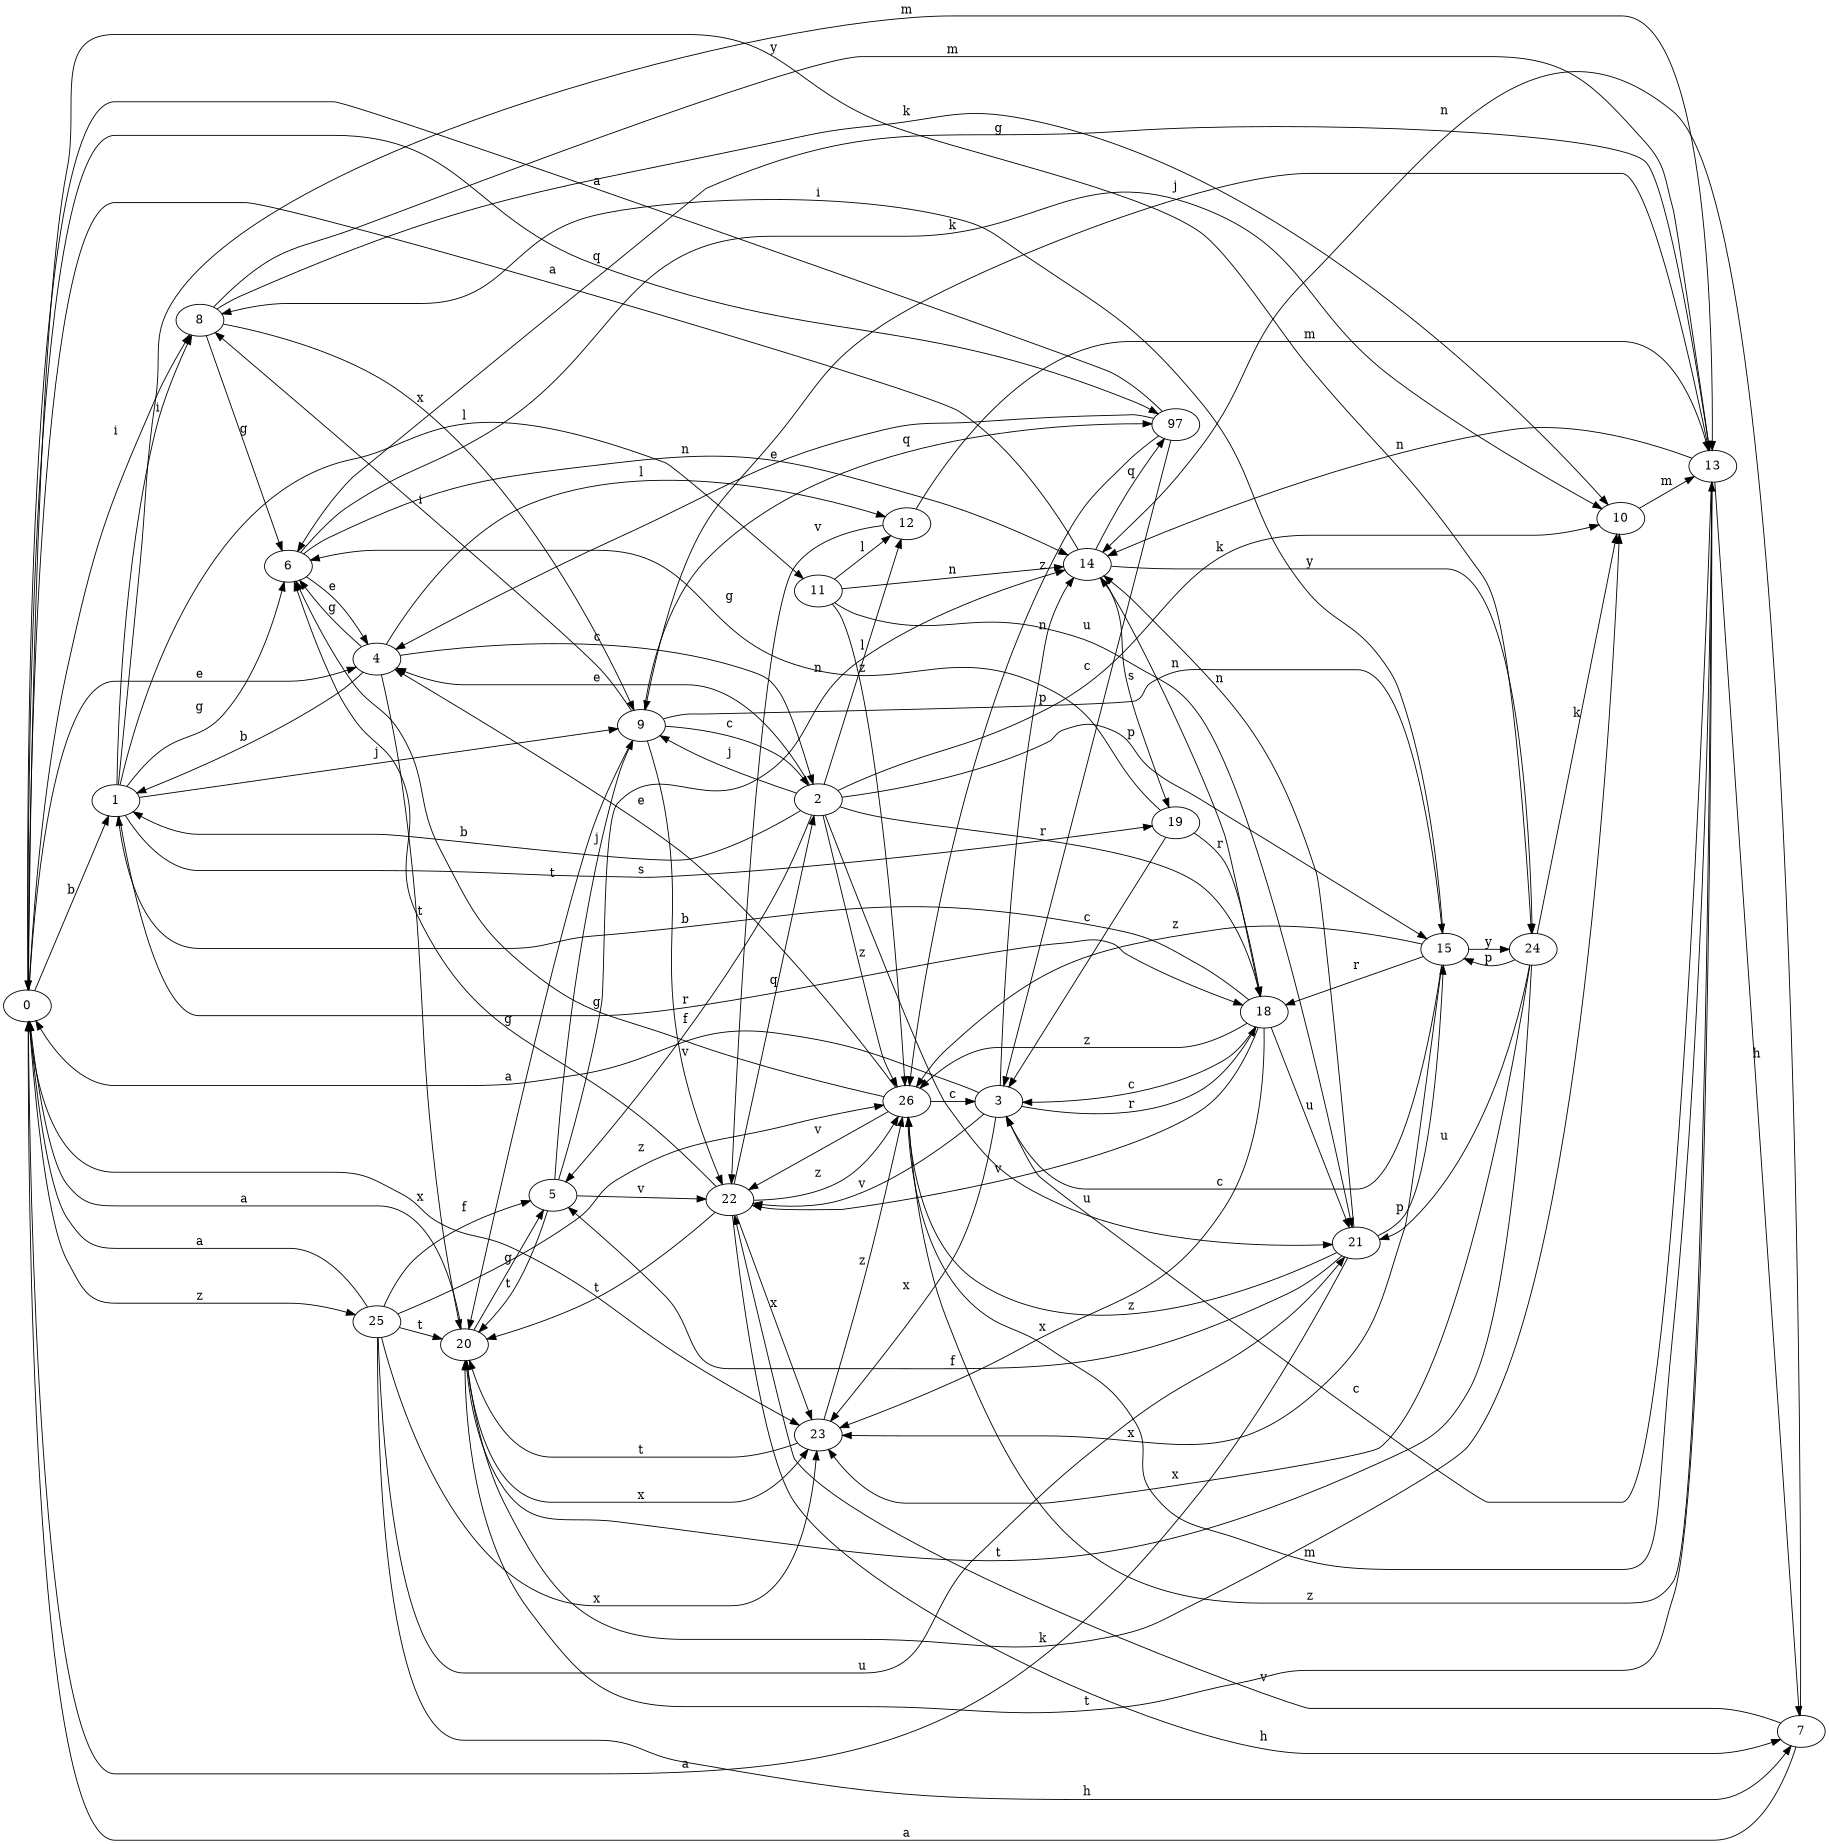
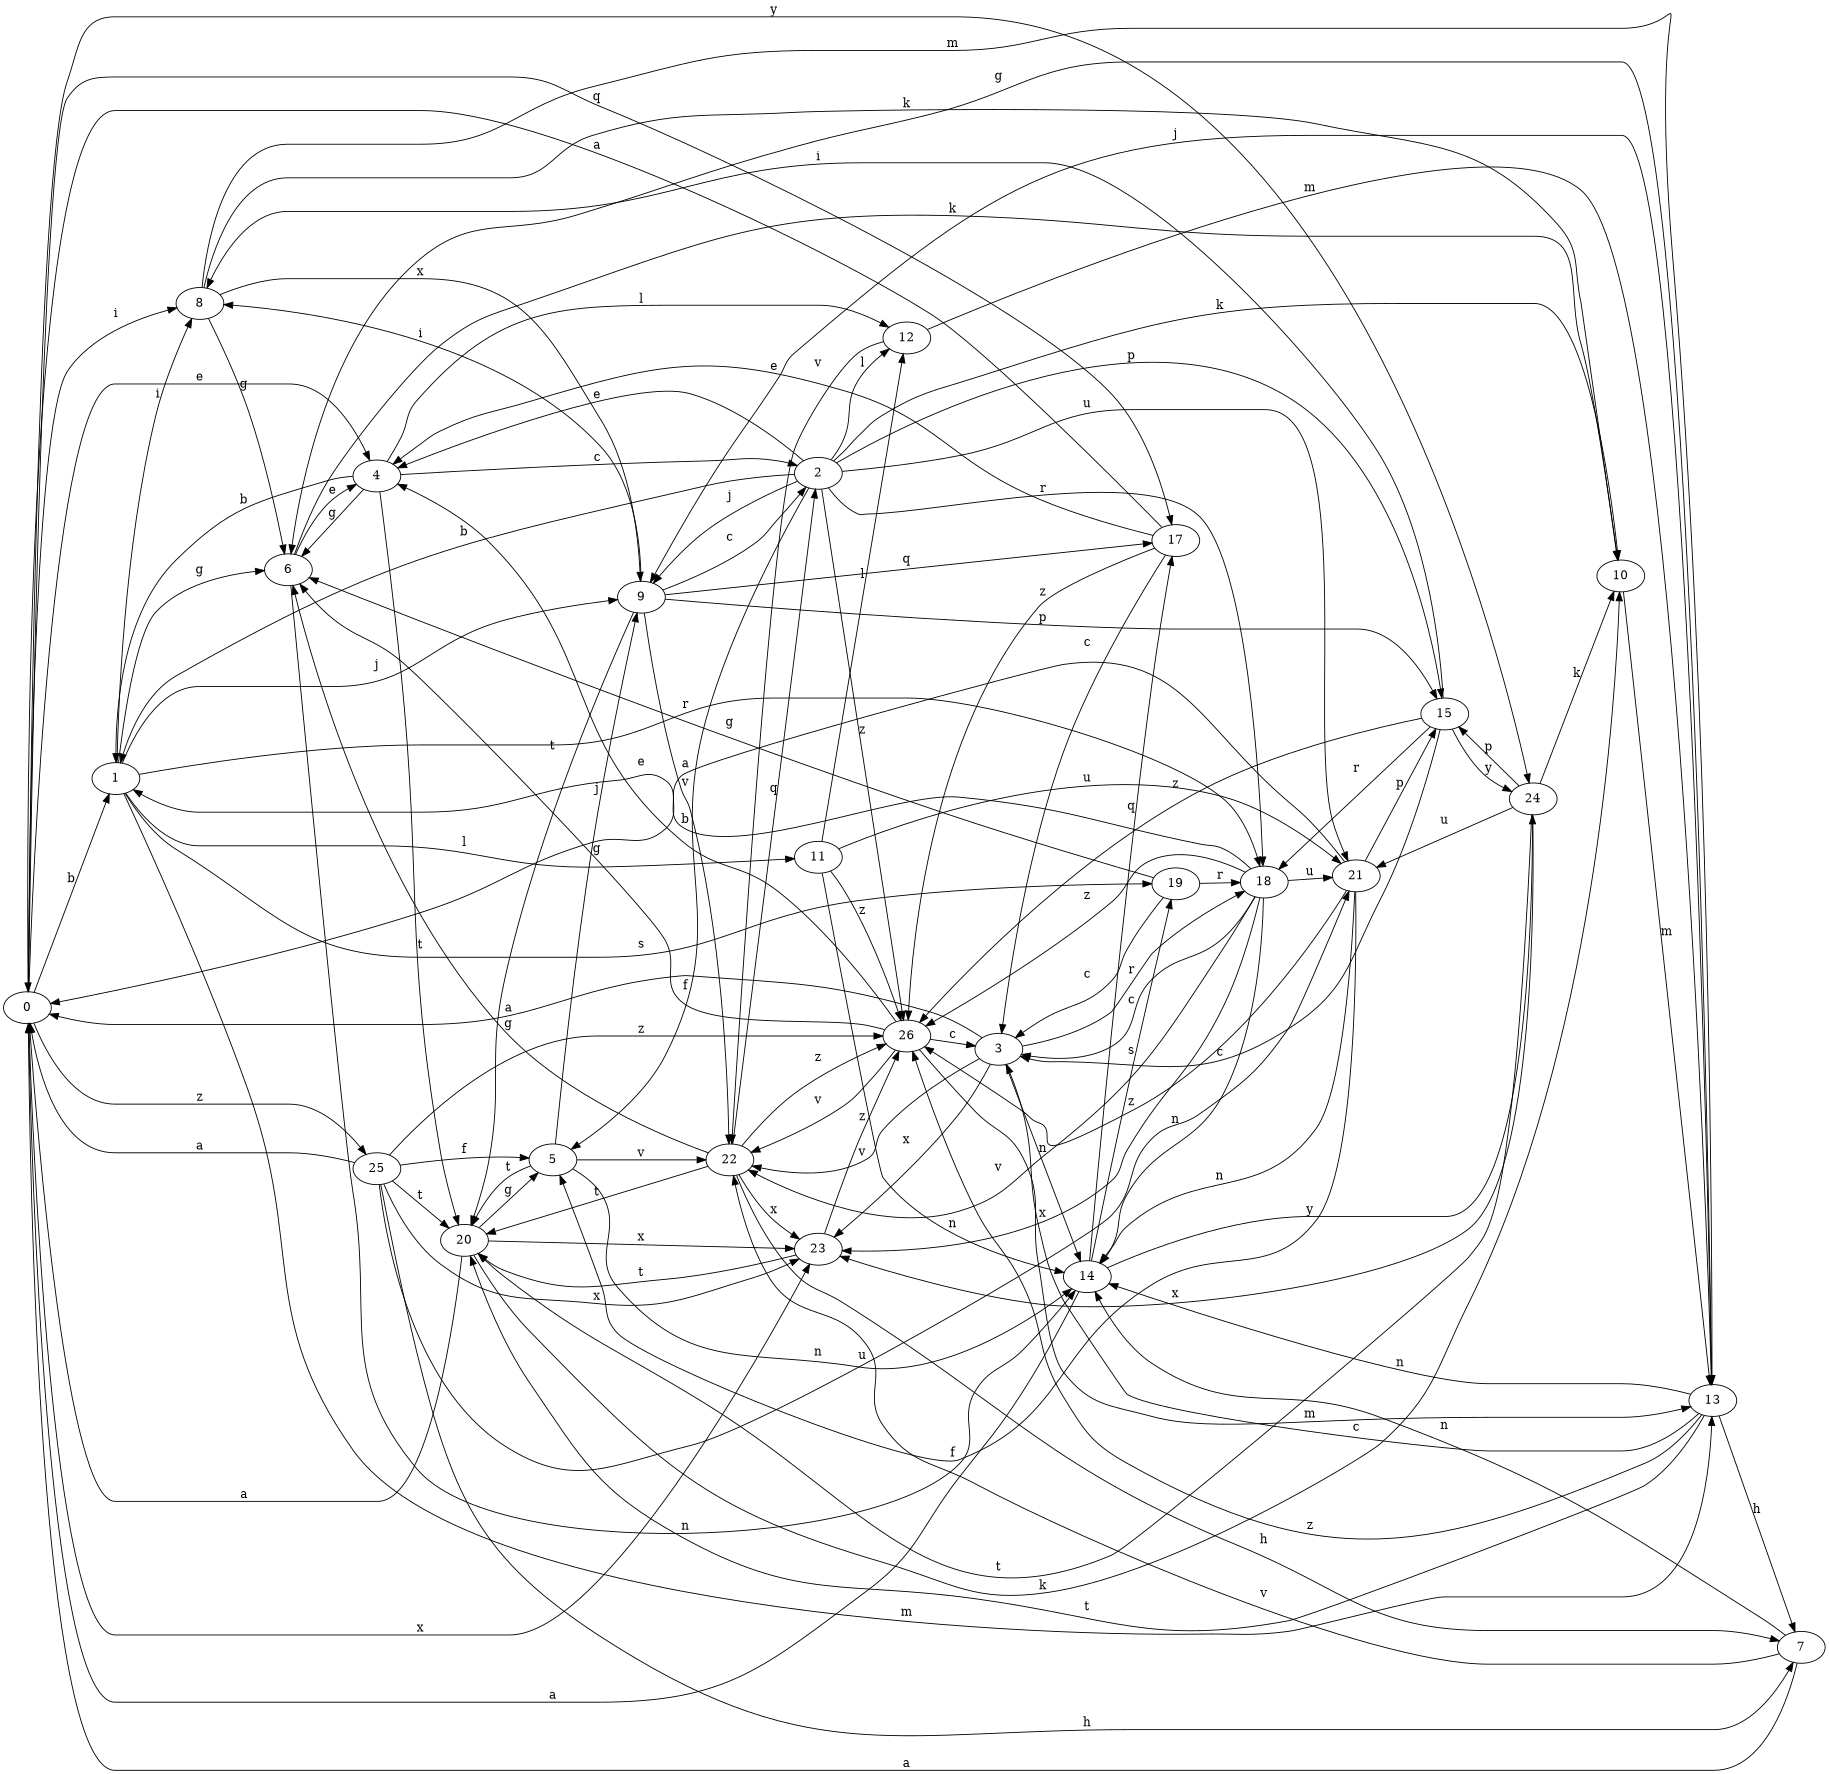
node "97": label "97" -> "17"
edge "15" -> "23": removed, label "x"
